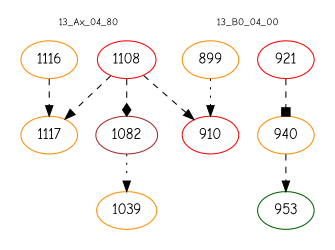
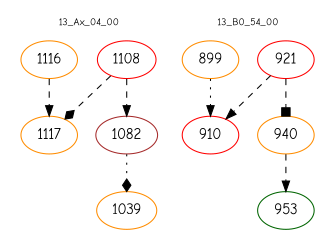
cluster "13_Ax_04_80": label "13_Ax_04_80" -> "13_Ax_04_00"
cluster "13_B0_04_00": label "13_B0_04_00" -> "13_B0_54_00"
edge "1108" -> "910": now "921" -> "910"
edge "1108" -> "1082": arrowhead diamond -> normal
edge "1108" -> "1117": arrowhead normal -> diamond
edge "1082" -> "1039": arrowhead normal -> diamond
